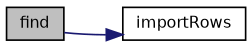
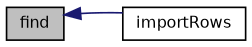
edge "find" -> "importRows": reversed
